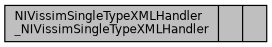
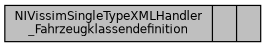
node "NIVissimSingleTypeXMLHandler": text "_NIVissimSingleTypeXMLHandler" -> "_Fahrzeugklassendefinition"
